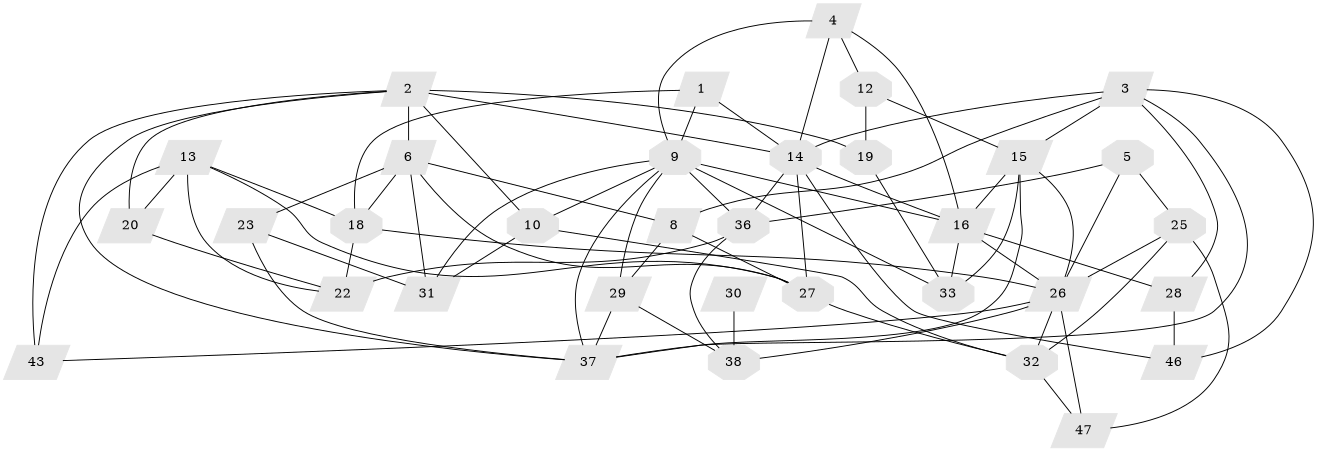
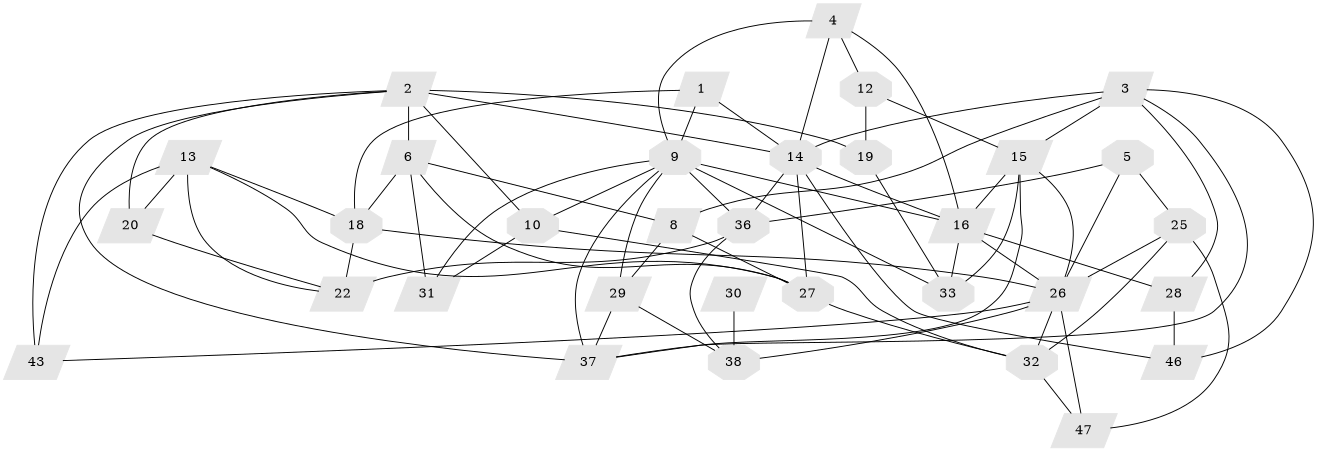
node "23": removed
